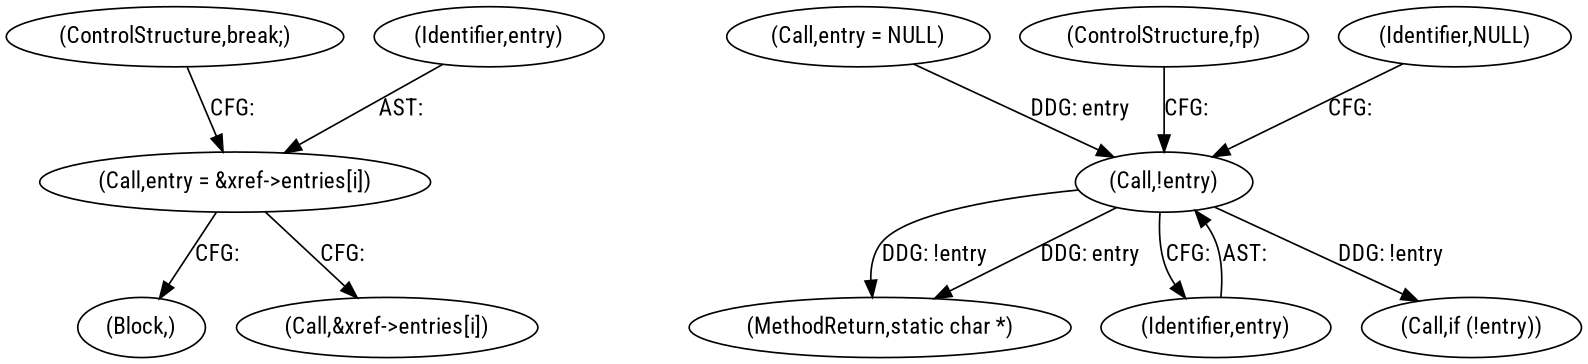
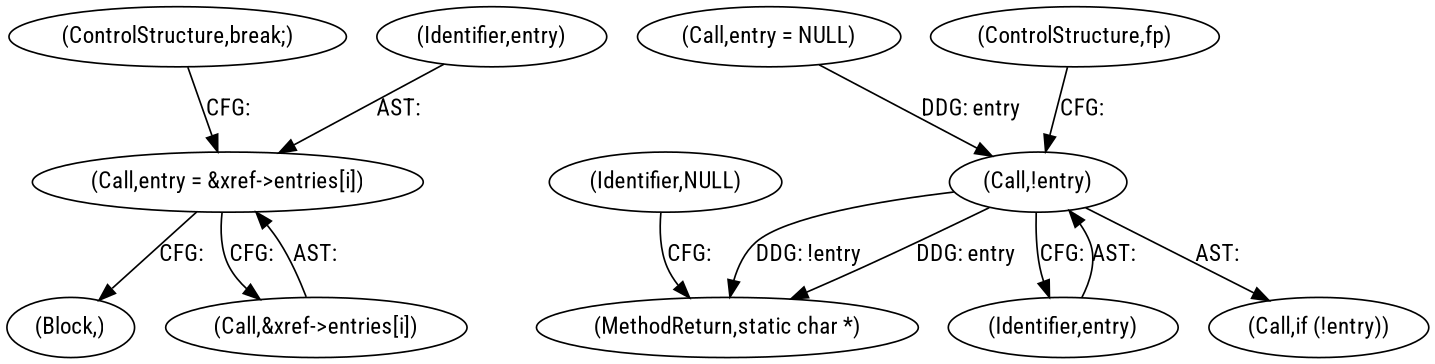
edge "(Identifier,NULL)" -> "(Call,!entry)": now "(Identifier,NULL)" -> "(MethodReturn,static char *)"
edge "(Call,!entry)" -> "(Call,if (!entry))": label "DDG: !entry" -> "AST: "
edge "(Call,&xref->entries[i])" -> "(Call,entry = &xref->entries[i])": added, label "AST:"
